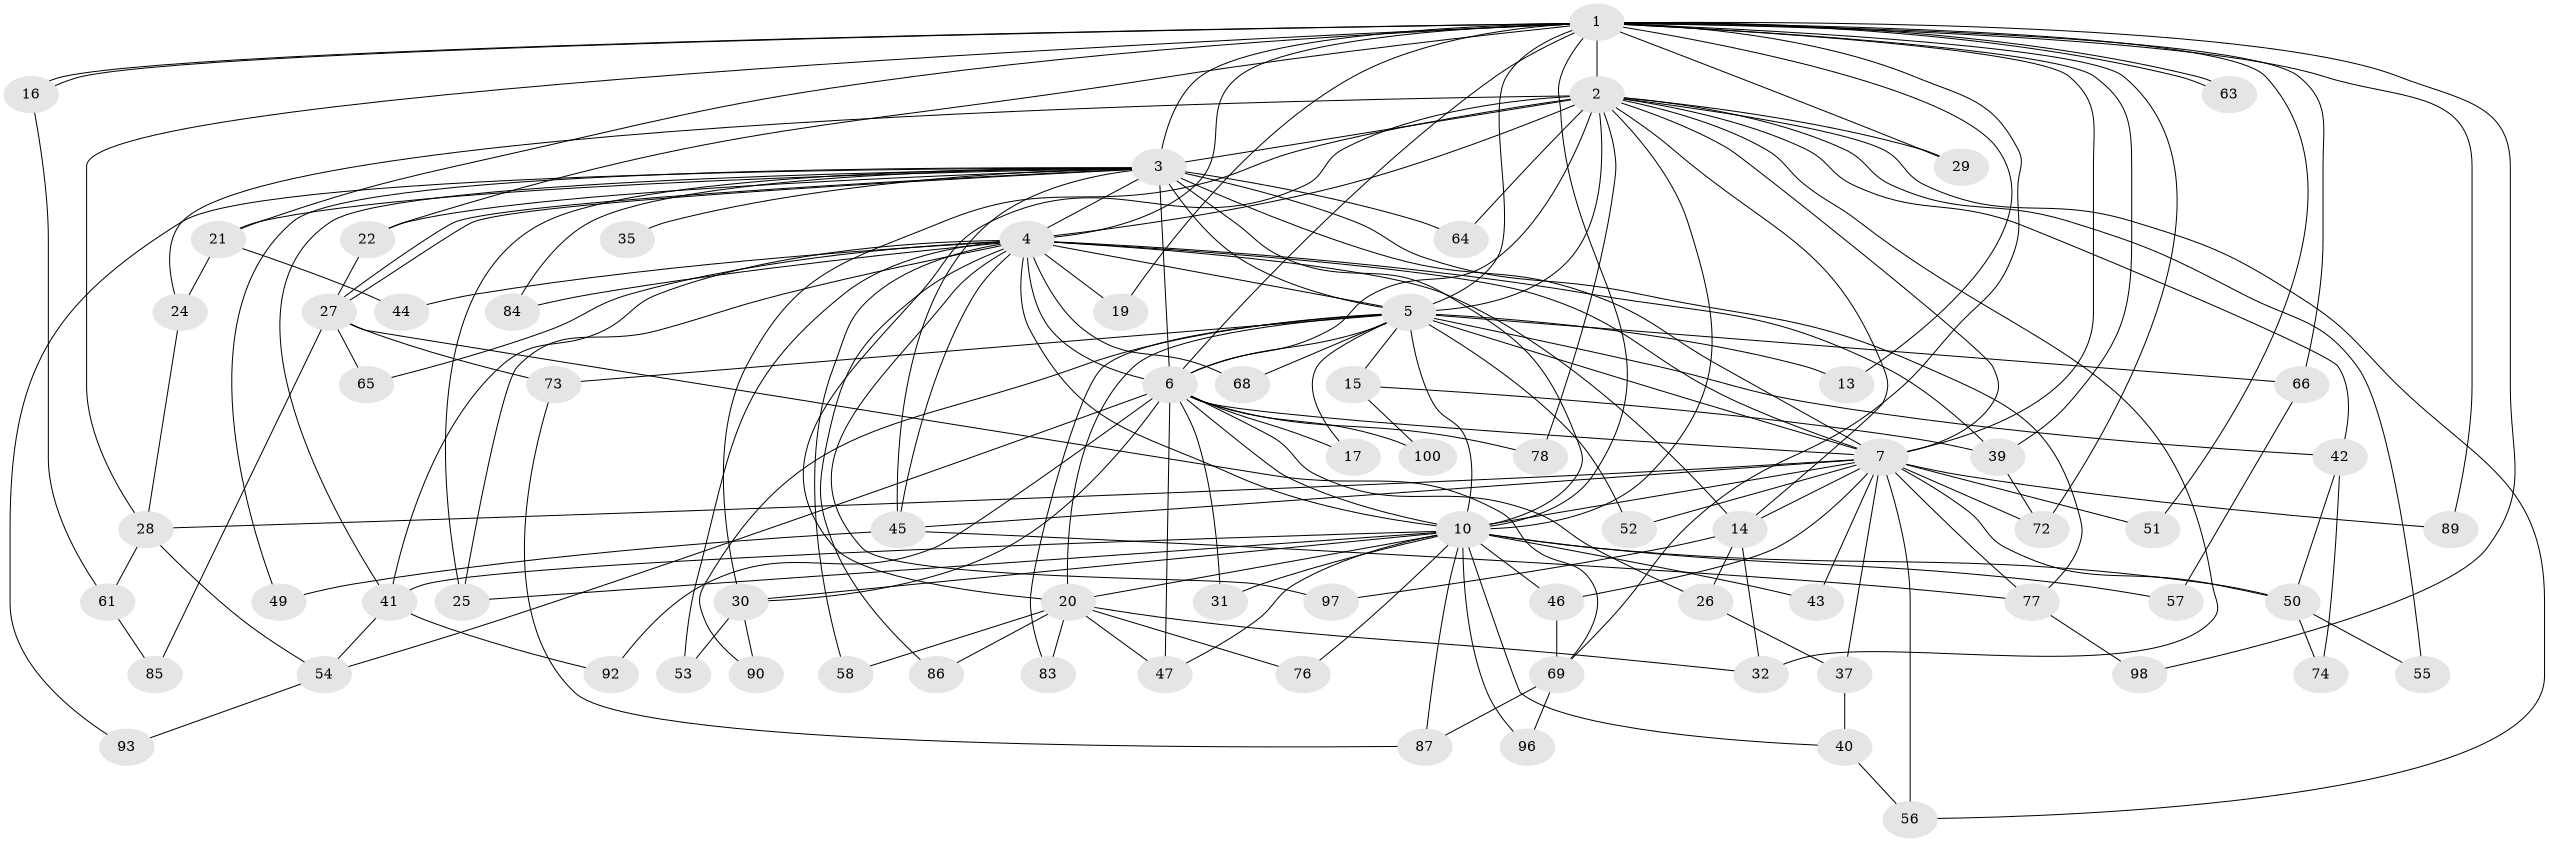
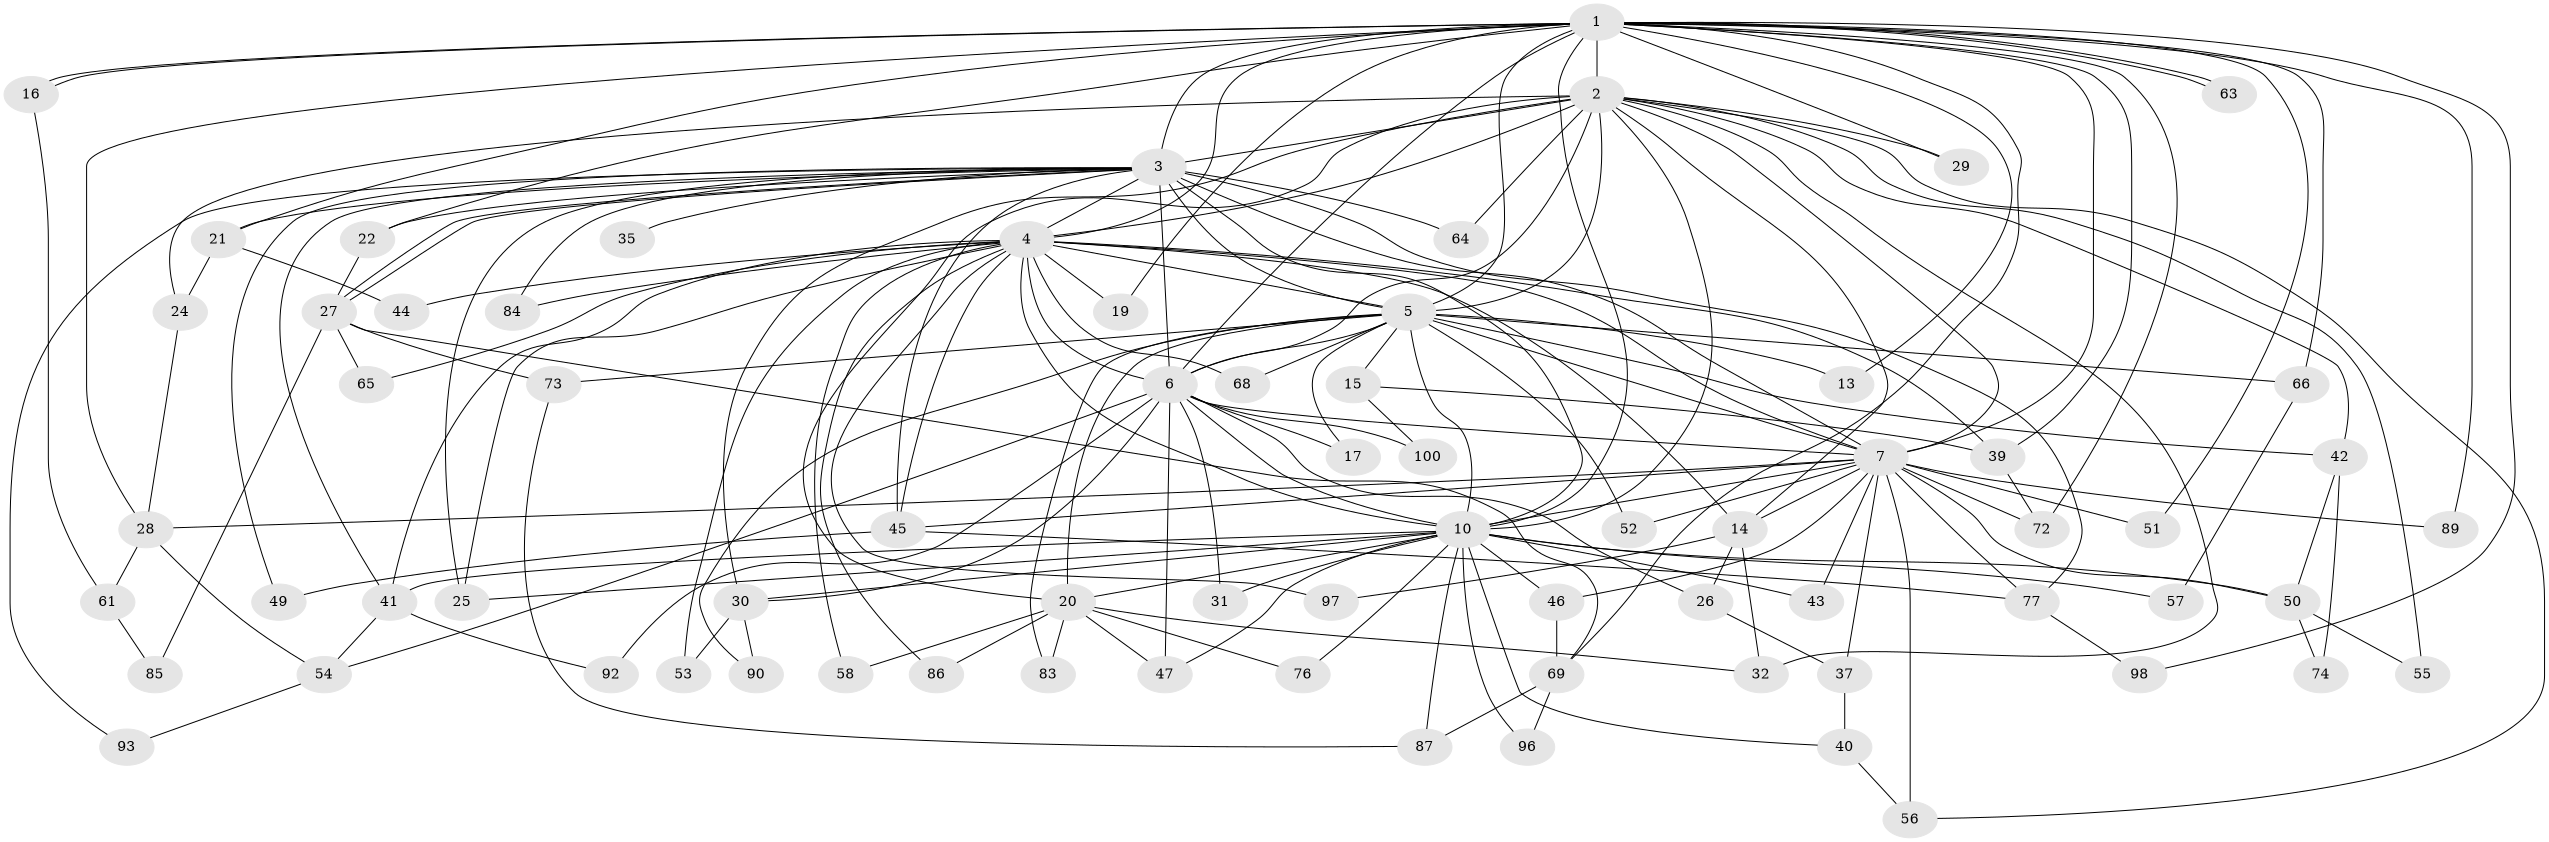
node "78": removed
